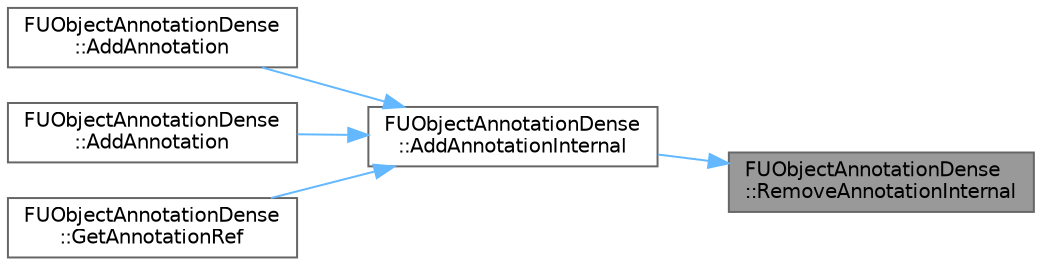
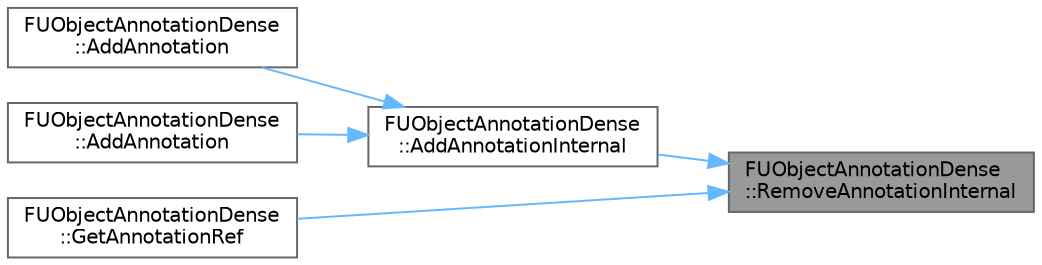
edge "FUObjectAnnotationDense ::GetAnnotationRef" -> "FUObjectAnnotationDense ::AddAnnotationInternal": now "FUObjectAnnotationDense ::GetAnnotationRef" -> "FUObjectAnnotationDense ::RemoveAnnotationInternal"
